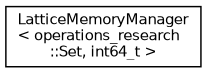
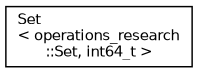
node "LatticeMemoryManager < operations_research ::Set, int64_t >": label "LatticeMemoryManager < operations_research ::Set, int64_t >" -> "Set < operations_research ::Set, int64_t >"
